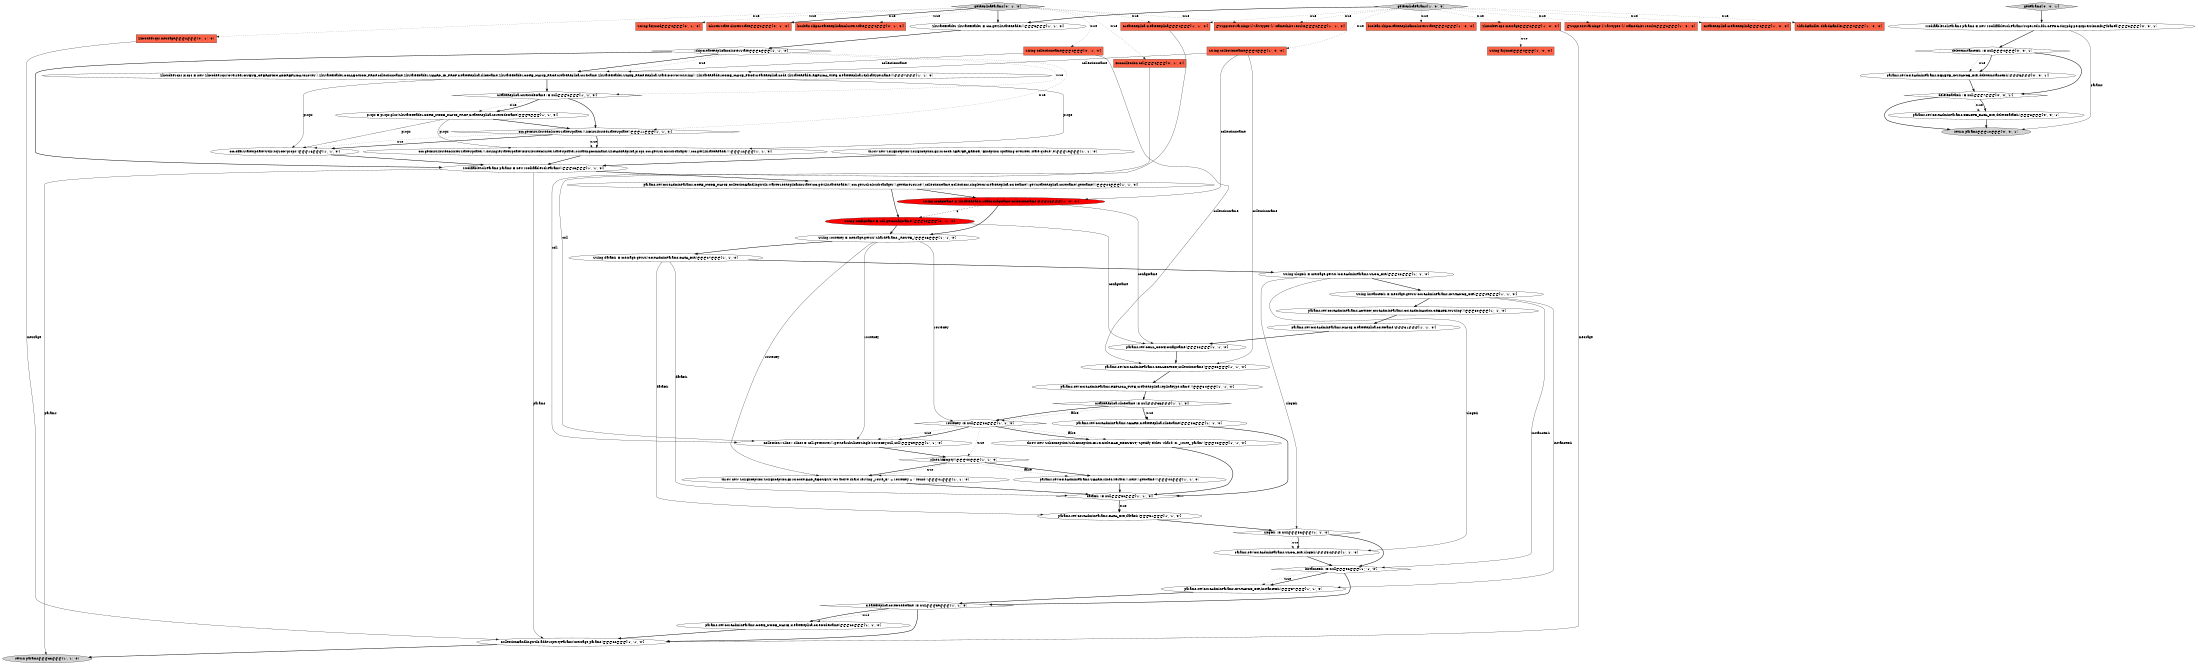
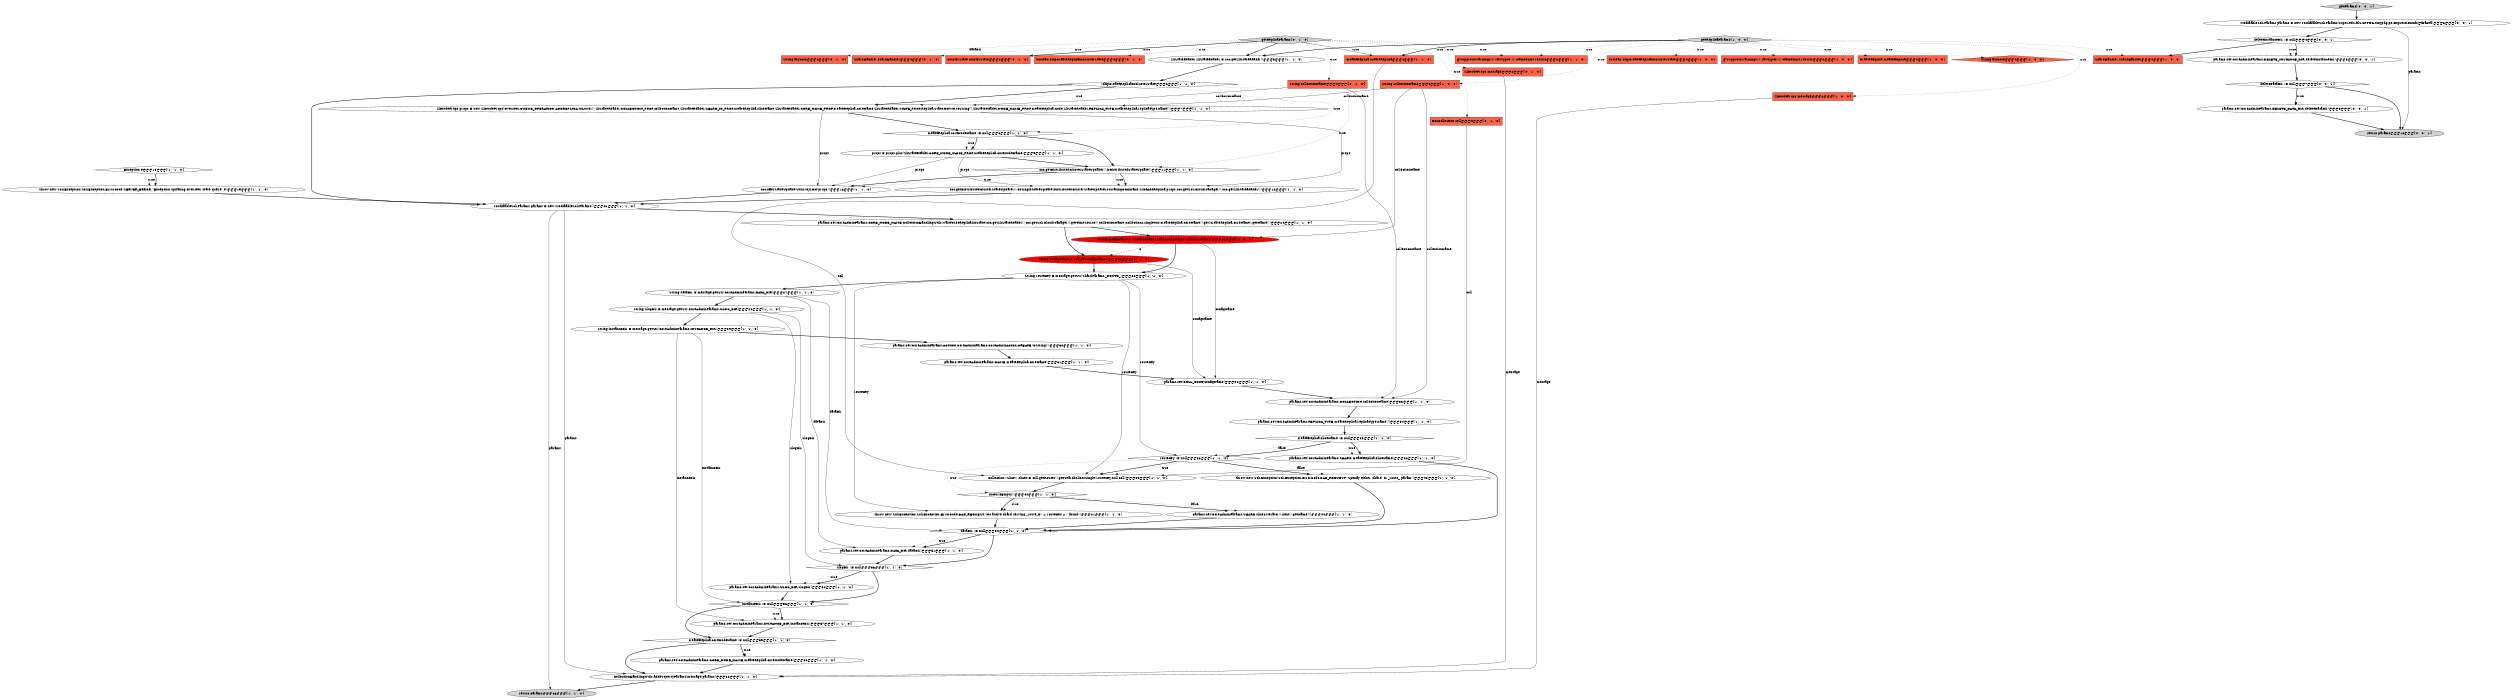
edge "getReplicaParams['1', '0', '0']" -> "CreateReplica createReplica@@@4@@@['1', '1', '0']": style dotted -> bold
edge "getReplicaParams['0', '1', '0']" -> "CreateReplica createReplica@@@4@@@['1', '1', '0']": style dotted -> solid
edge "getReplicaParams['0', '1', '0']" -> "String asyncId@@@4@@@['0', '1', '0']": label "true" -> "dataDir"
edge "ZkNodeProps message@@@2@@@['1', '0', '0']" -> "String asyncId@@@4@@@['1', '0', '0']": now "getReplicaParams['1', '0', '0']" -> "String asyncId@@@4@@@['1', '0', '0']"
node "String asyncId@@@4@@@['1', '0', '0']": shape box -> diamond
node "ShardHandler shardHandler@@@4@@@['0', '1', '0']": added
edge "deleteInstanceDir != null@@@4@@@['0', '0', '1']" -> "deleteDataDir != null@@@7@@@['0', '0', '1']": now "deleteInstanceDir != null@@@4@@@['0', '0', '1']" -> "ShardHandler shardHandler@@@4@@@['1', '0', '0']"
node "Exception e@@@18@@@['1', '1', '0']": added
edge "dataDir != null@@@50@@@['1', '1', '0']" -> "ulogDir != null@@@53@@@['1', '1', '0']": added
